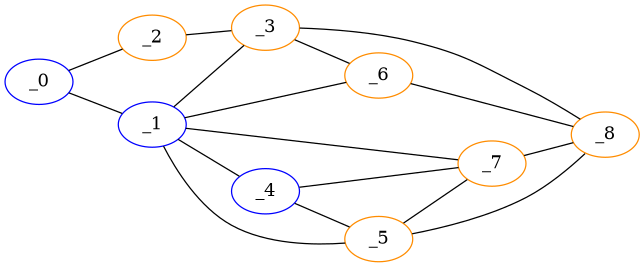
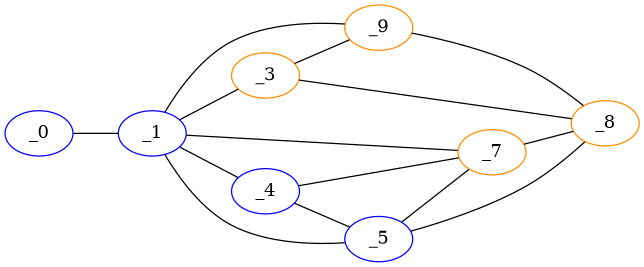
node "_2": removed
node "_6": label "_6" -> "_9"
node "_5": color darkorange -> blue
